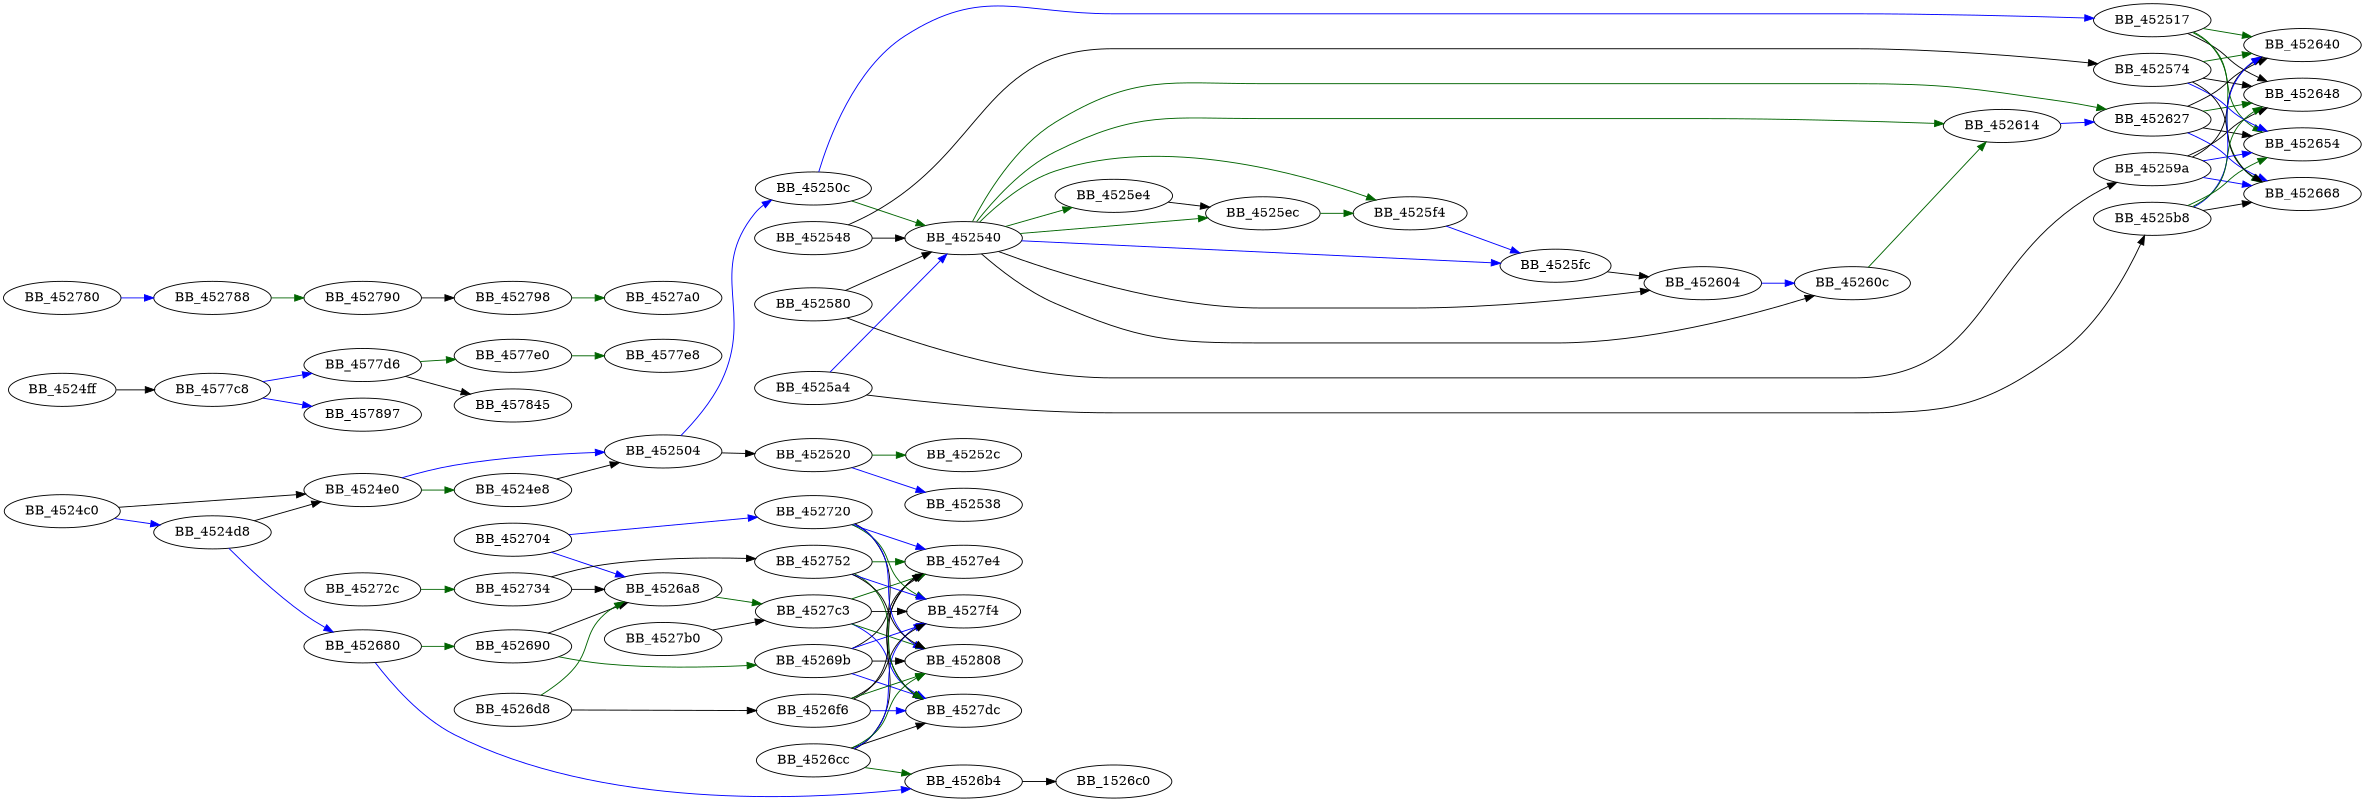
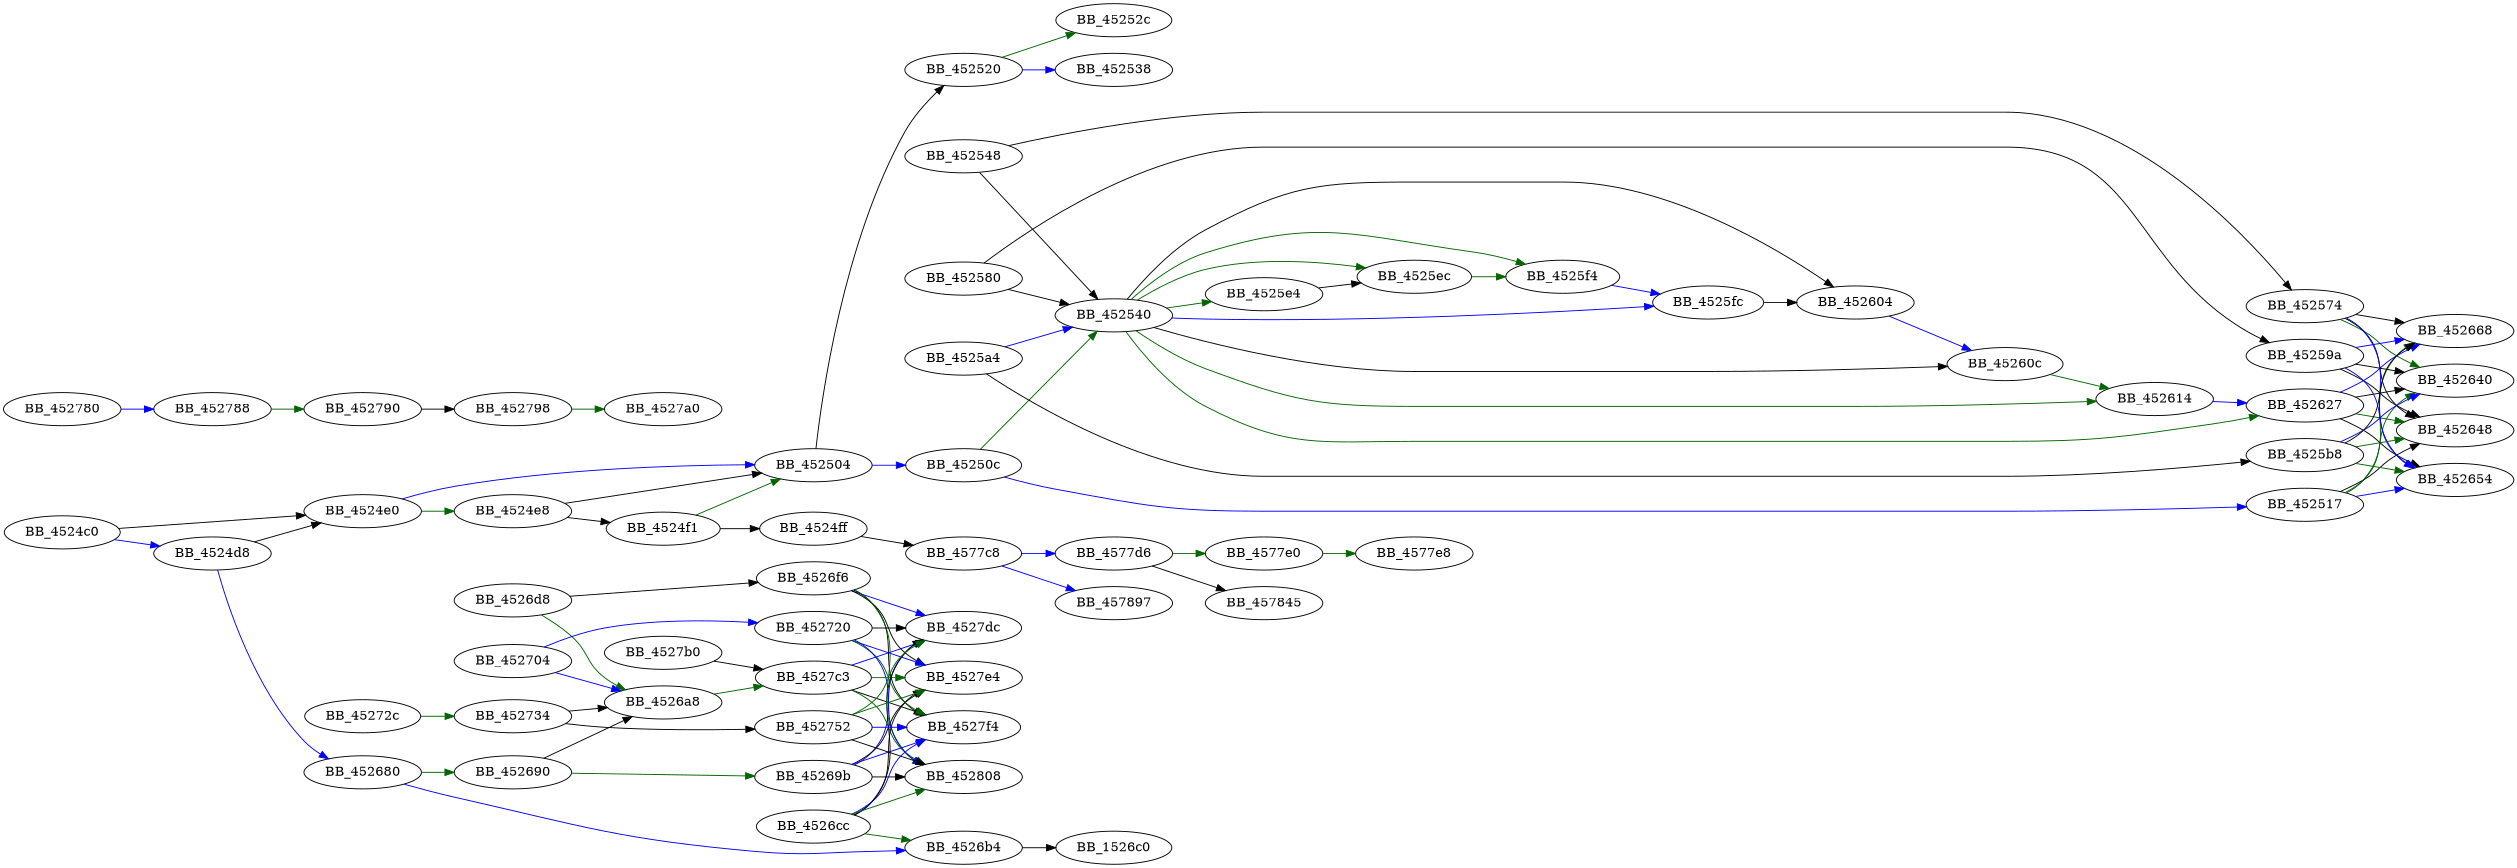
edge "BB_452517" -> "BB_452654": color darkgreen -> blue
node "BB_4524f1": added
